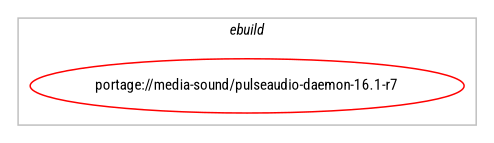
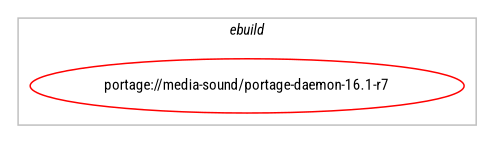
node "portage://media-sound/pulseaudio-daemon-16.1-r7": label "portage://media-sound/pulseaudio-daemon-16.1-r7" -> "portage://media-sound/portage-daemon-16.1-r7"
